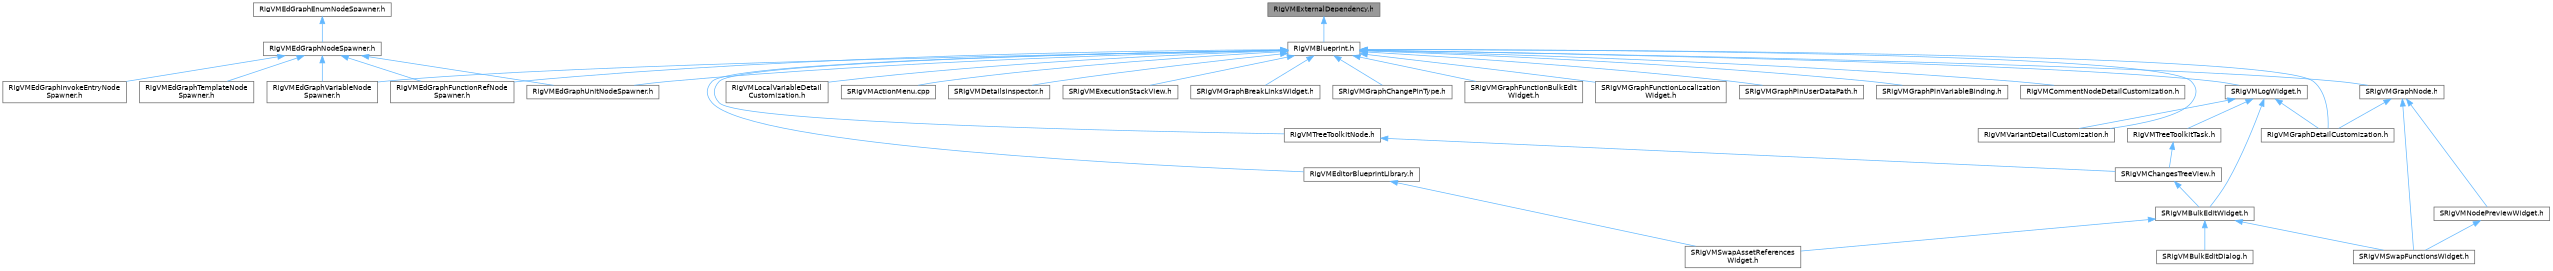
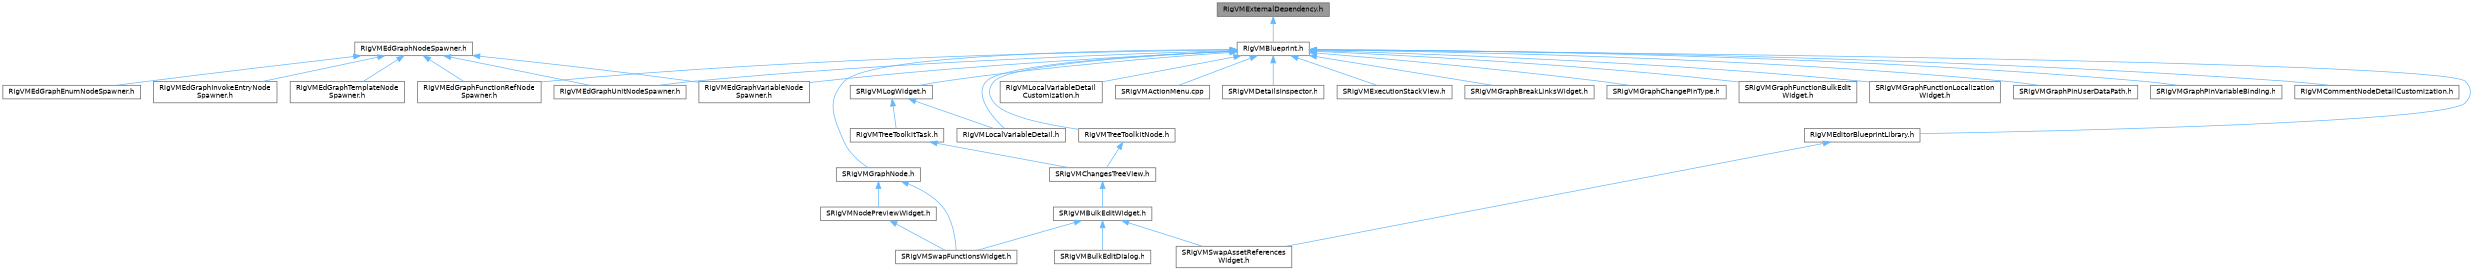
edge "RigVMEdGraphNodeSpawner.h" -> "RigVMEdGraphEnumNodeSpawner.h": reversed
node "RigVMVariantDetailCustomization.h": label "RigVMVariantDetailCustomization.h" -> "RigVMLocalVariableDetail.h"
node "RigVMGraphDetailCustomization.h": removed
edge "SRigVMBulkEditWidget.h" -> "SRigVMLogWidget.h": removed
